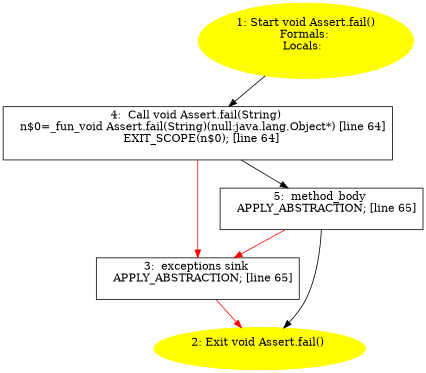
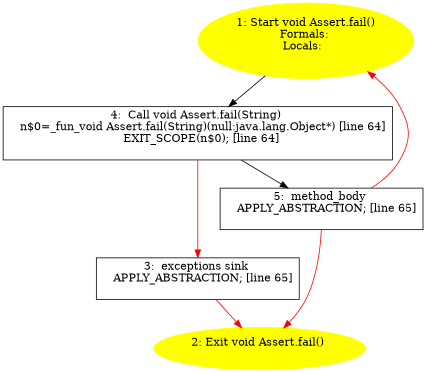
edge "5:  method_body APPLY_ABSTRACTION; [line 65]" -> "3:  exceptions sink APPLY_ABSTRACTION; [line 65]": now "5:  method_body APPLY_ABSTRACTION; [line 65]" -> "1: Start void Assert.fail() Formals: Locals:"
edge "5:  method_body APPLY_ABSTRACTION; [line 65]" -> "2: Exit void Assert.fail()": color black -> red
